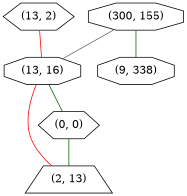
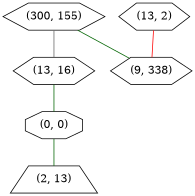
node "(300, 155)": shape octagon -> hexagon
edge "(13, 2)" -- "(13, 16)": now "(13, 2)" -- "(9, 338)"
node "(13, 16)": shape octagon -> hexagon
node "(9, 338)": shape octagon -> hexagon
node "(0, 0)": shape hexagon -> octagon
edge "(13, 16)" -- "(2, 13)": removed
